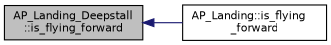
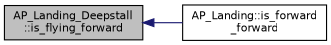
node "AP_Landing::is_flying _forward": label "AP_Landing::is_flying _forward" -> "AP_Landing::is_forward _forward"
